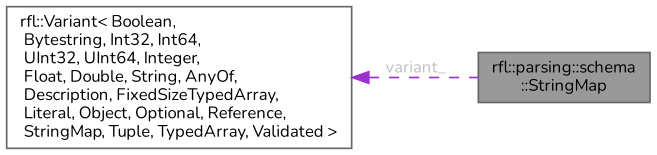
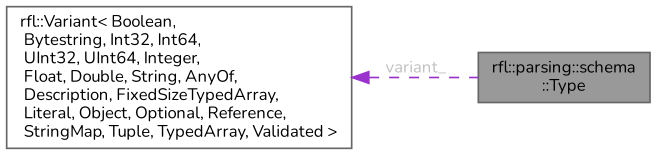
node "rfl::parsing::schema ::StringMap": label "rfl::parsing::schema ::StringMap" -> "rfl::parsing::schema ::Type"
